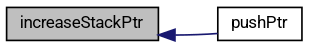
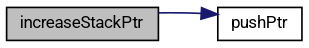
edge "pushPtr" -> "increaseStackPtr": reversed
